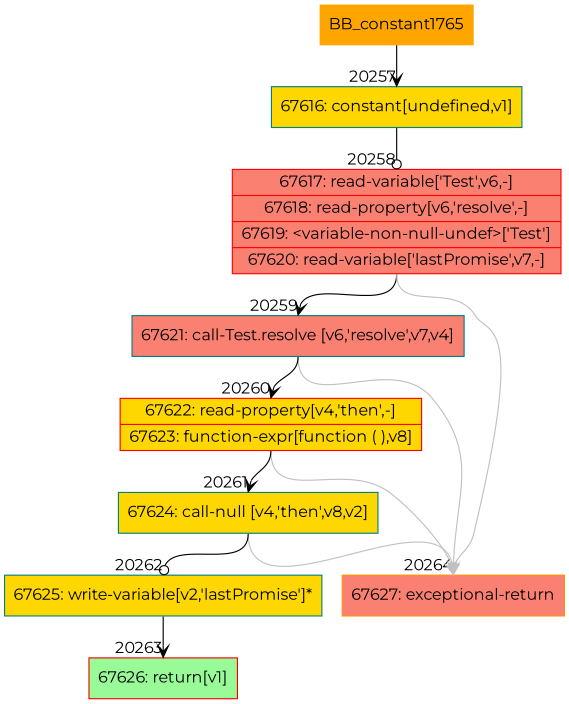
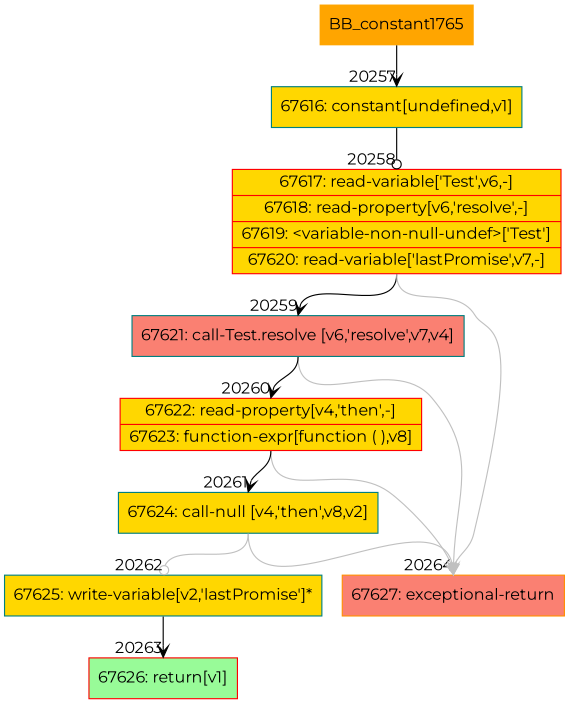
node "67617: read-variable['Test',v6,-]": fillcolor salmon -> gold
edge "67624: call-null [v4,'then',v8,v2]" -> "67625: write-variable[v2,'lastPromise']*": color black -> gray
